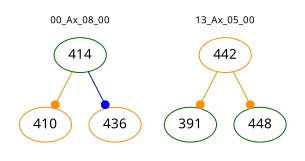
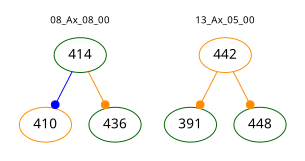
cluster "00_Ax_08_00": label "00_Ax_08_00" -> "08_Ax_08_00"
edge "414" -> "410": color darkorange -> blue
edge "414" -> "436": color blue -> darkorange
node "436": color darkorange -> darkgreen
